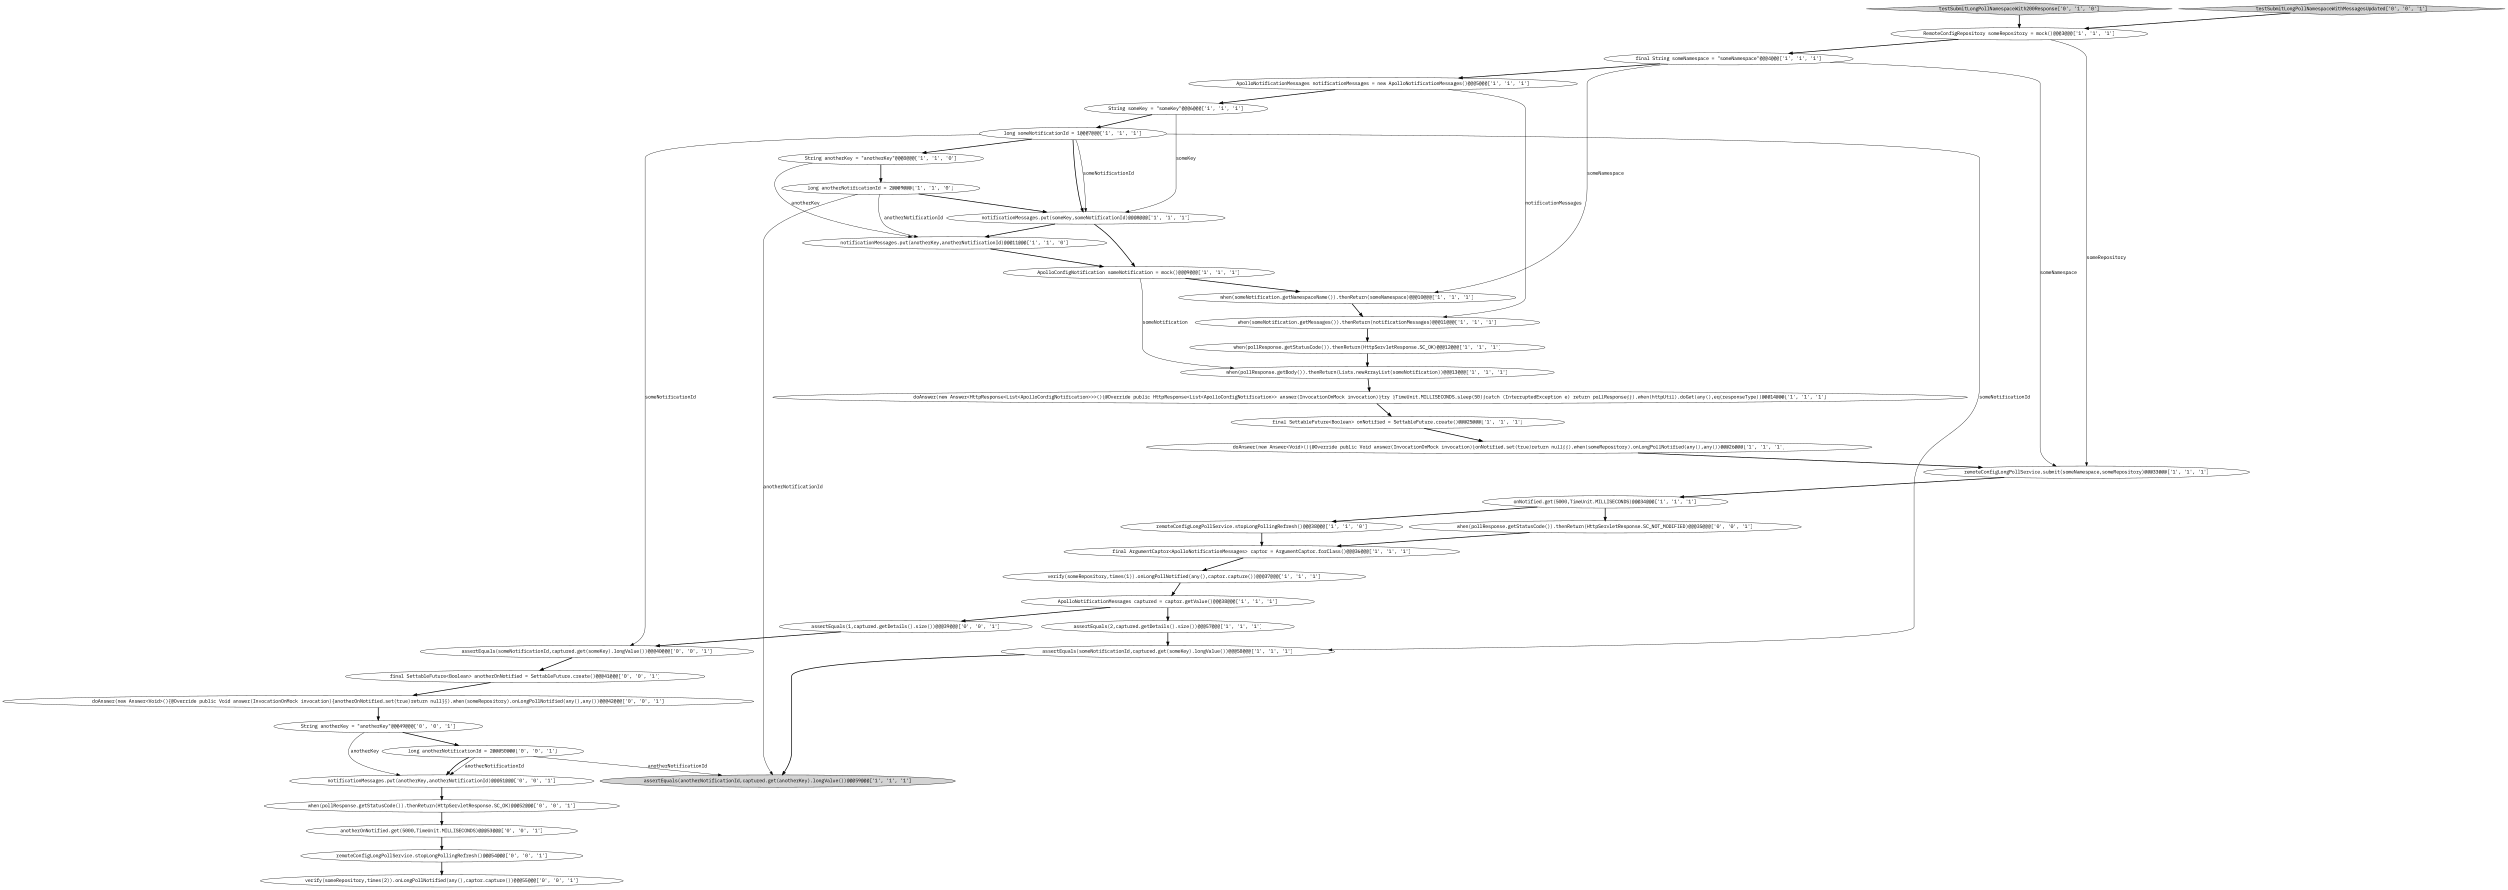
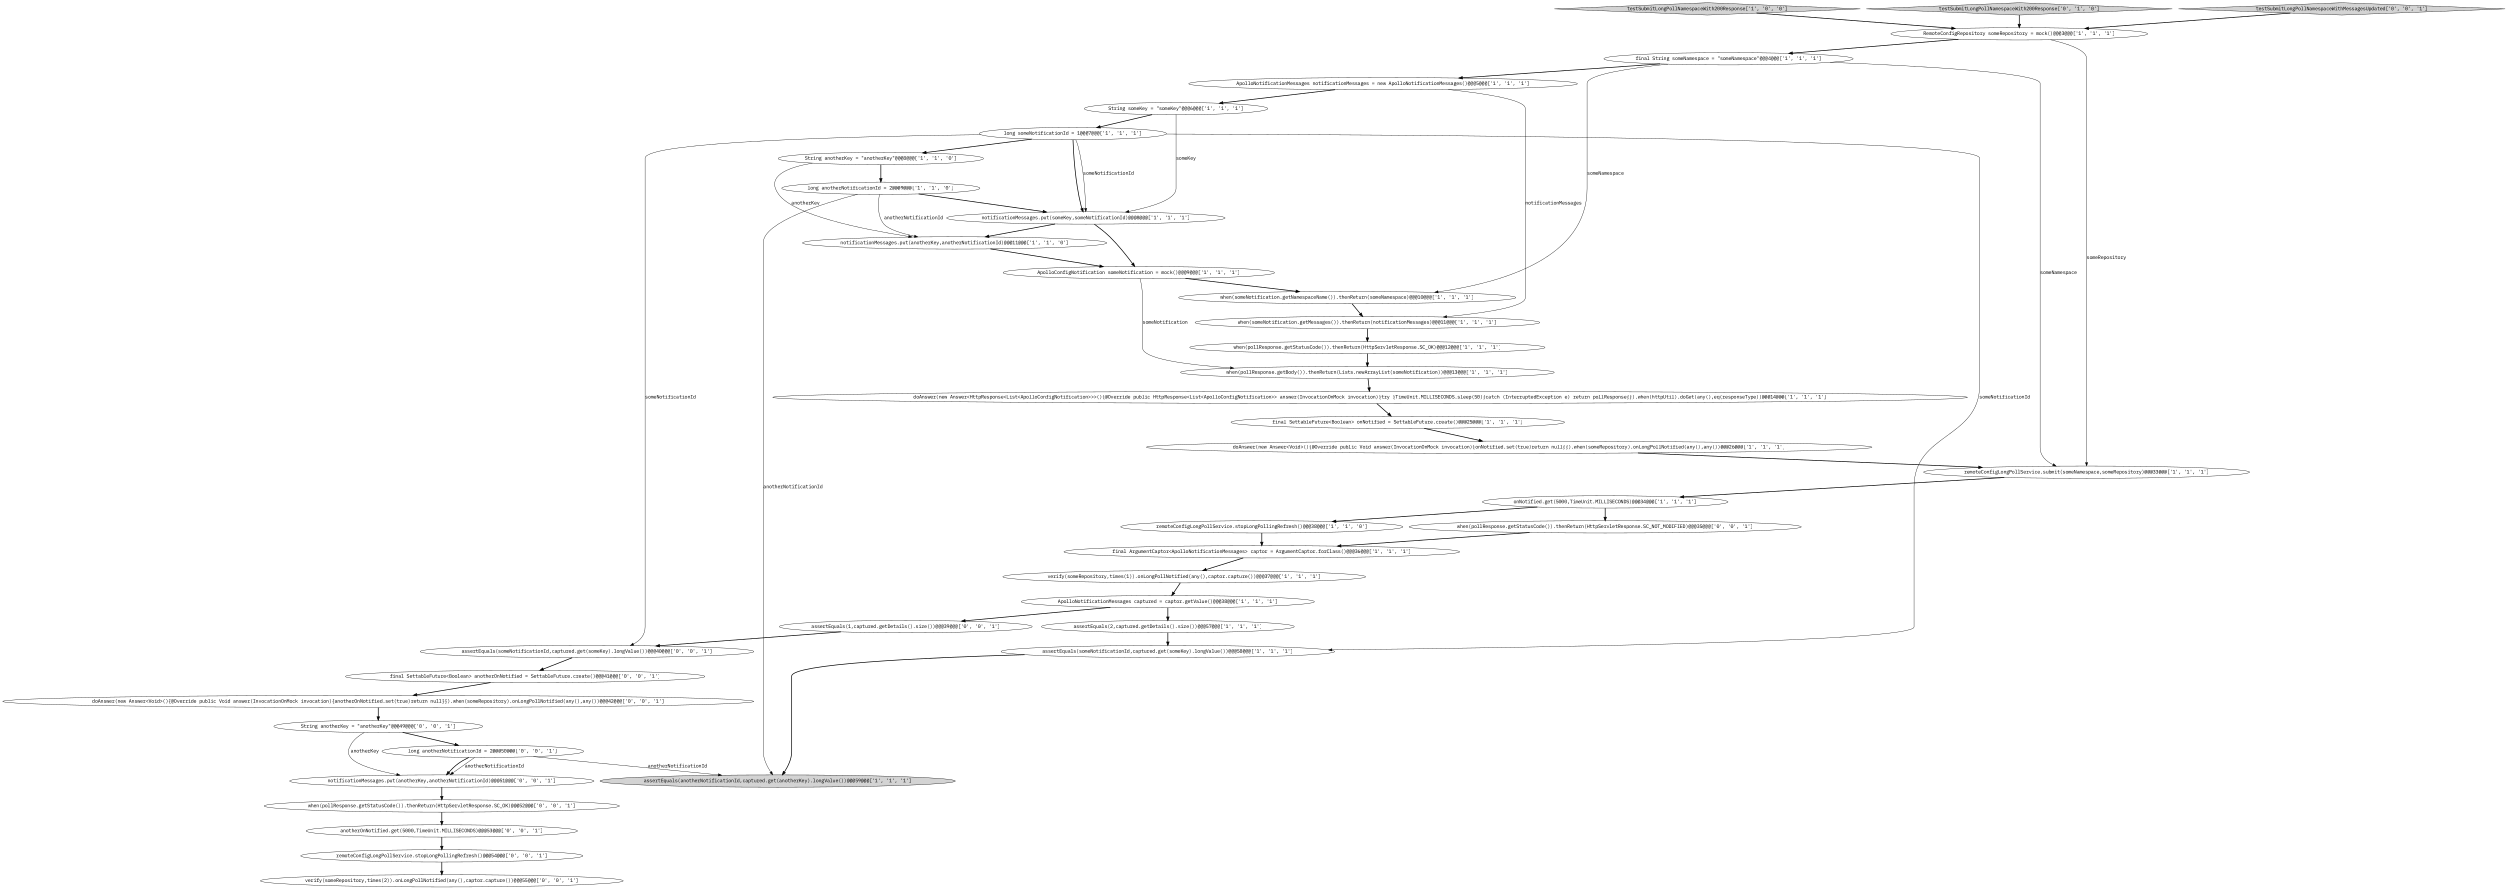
node "testSubmitLongPollNamespaceWith200Response['1', '0', '0']": added
